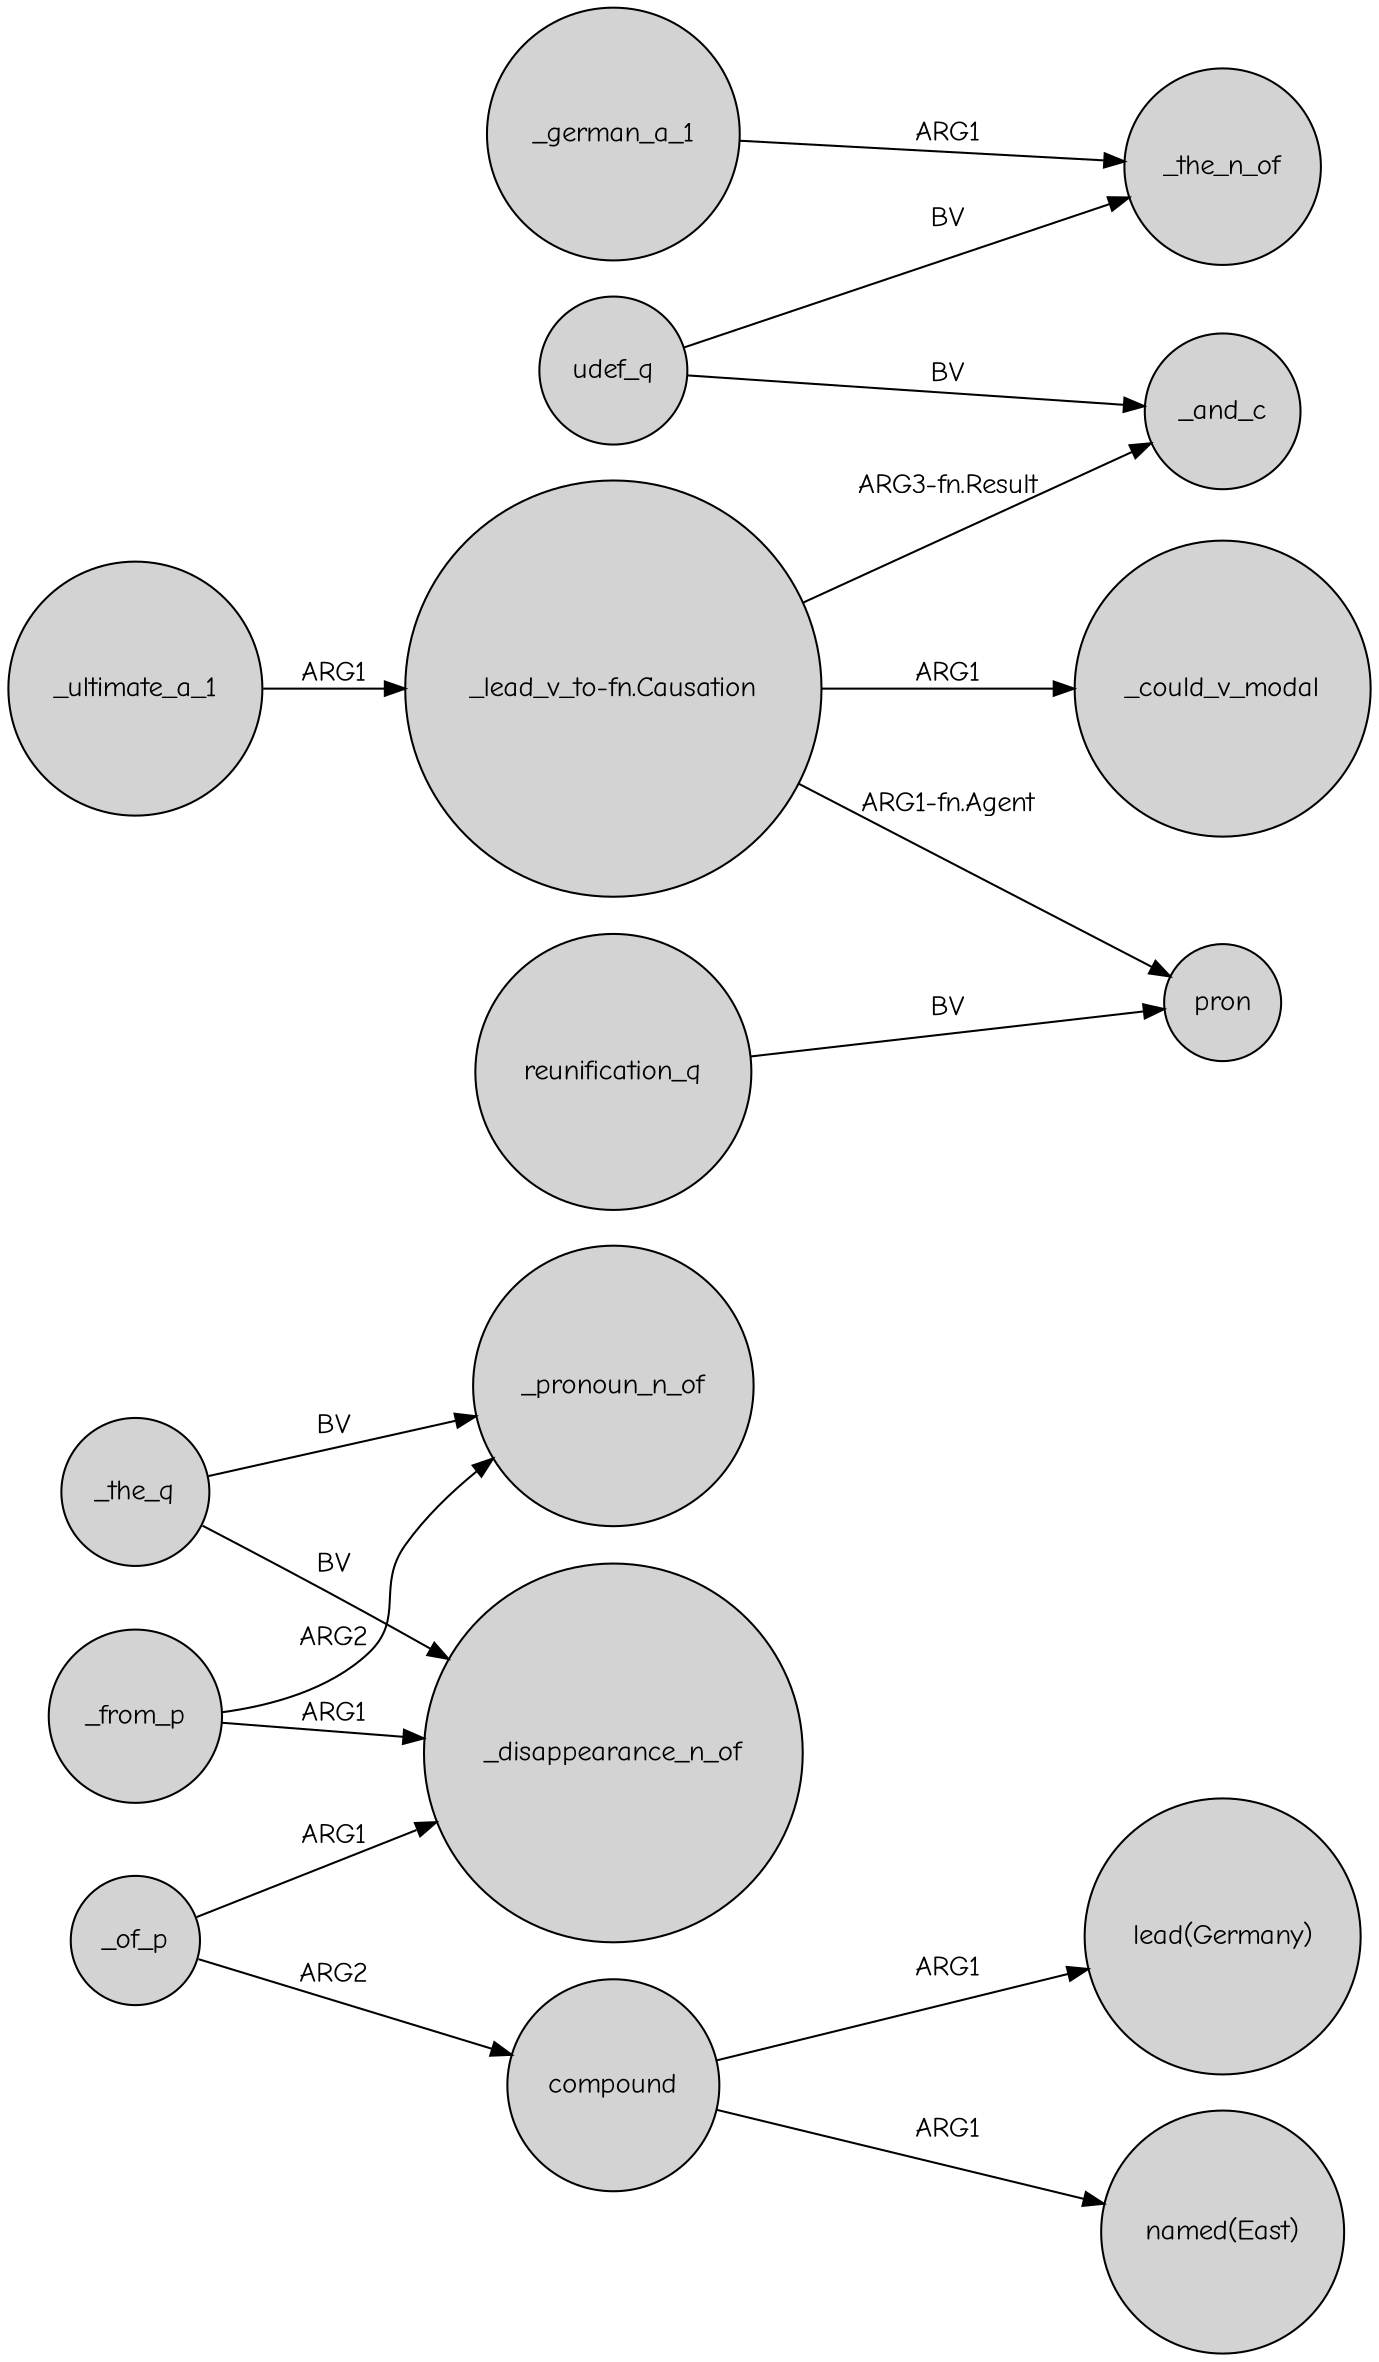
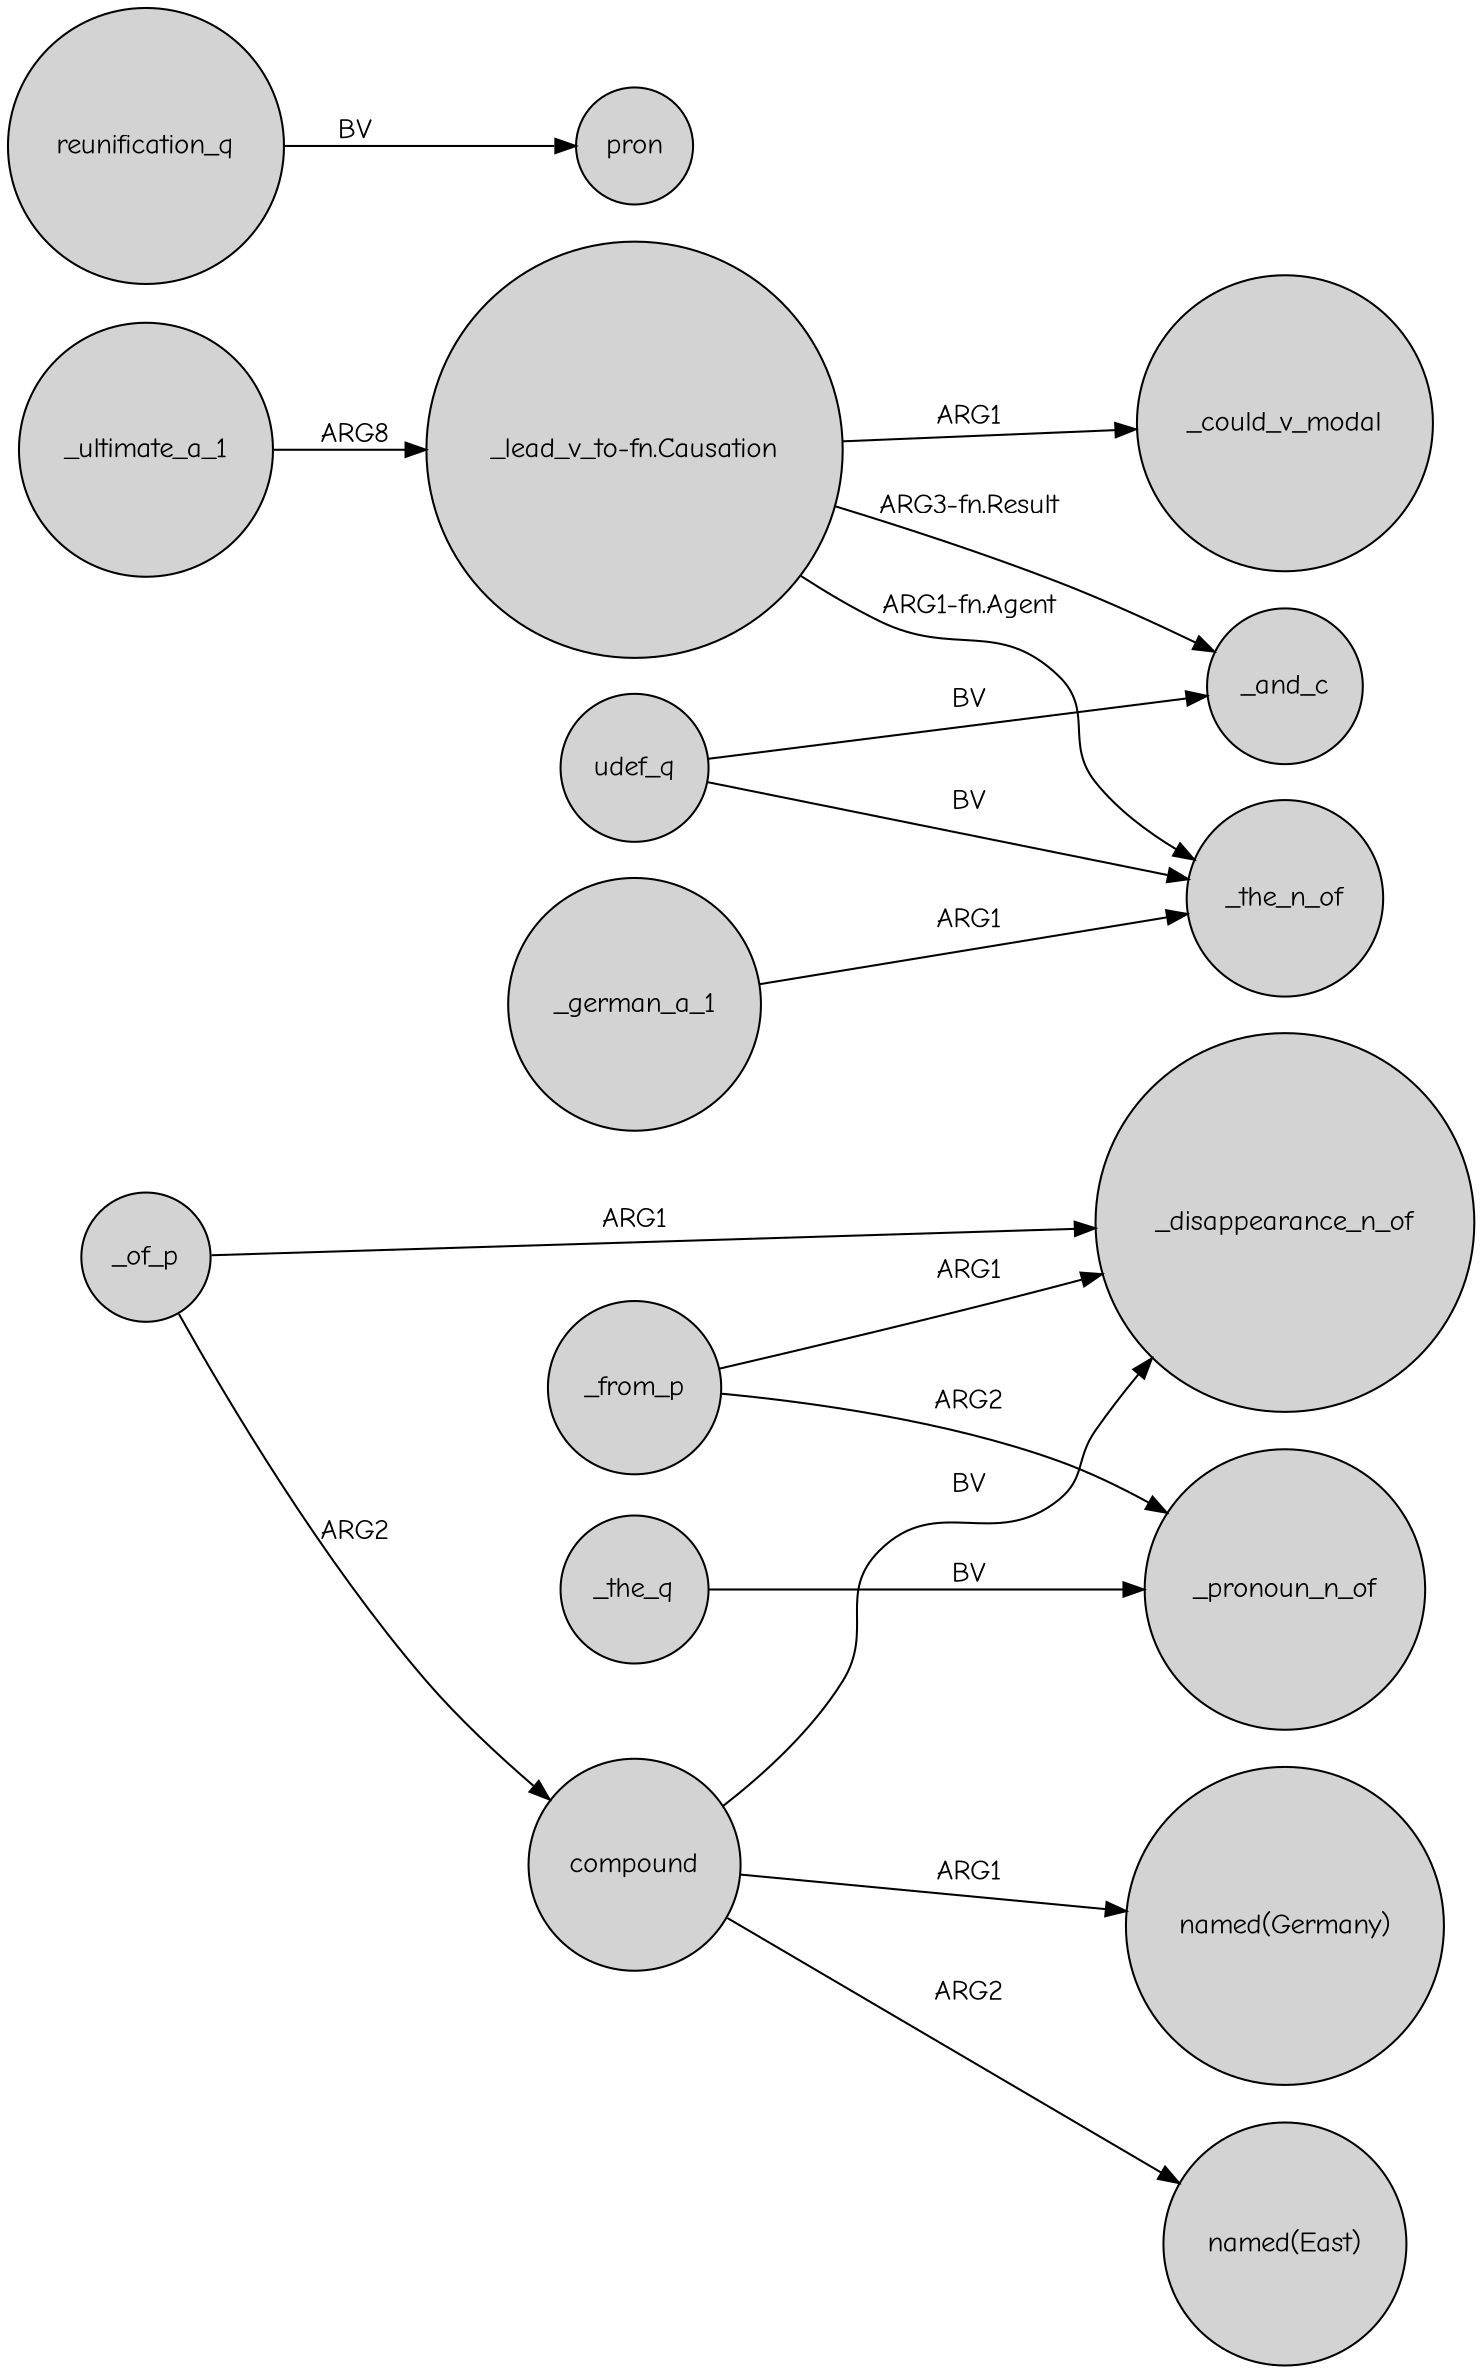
edge "_ultimate_a_1" -> "_lead_v_to-fn.Causation": label "ARG1" -> "ARG8"
edge "_lead_v_to-fn.Causation" -> "pron": now "_lead_v_to-fn.Causation" -> "_the_n_of"
edge "_the_q" -> "_disappearance_n_of": now "compound" -> "_disappearance_n_of"
node "lead(Germany)": label "lead(Germany)" -> "named(Germany)"
edge "compound" -> "named(East)": label "ARG1" -> "ARG2"
